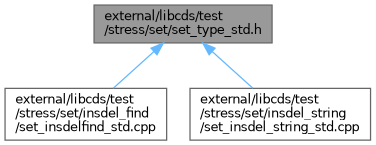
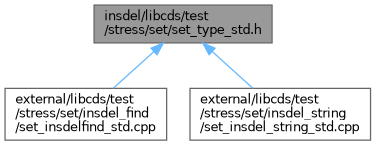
node "external/libcds/test /stress/set/set_type_std.h": label "external/libcds/test /stress/set/set_type_std.h" -> "insdel/libcds/test /stress/set/set_type_std.h"
